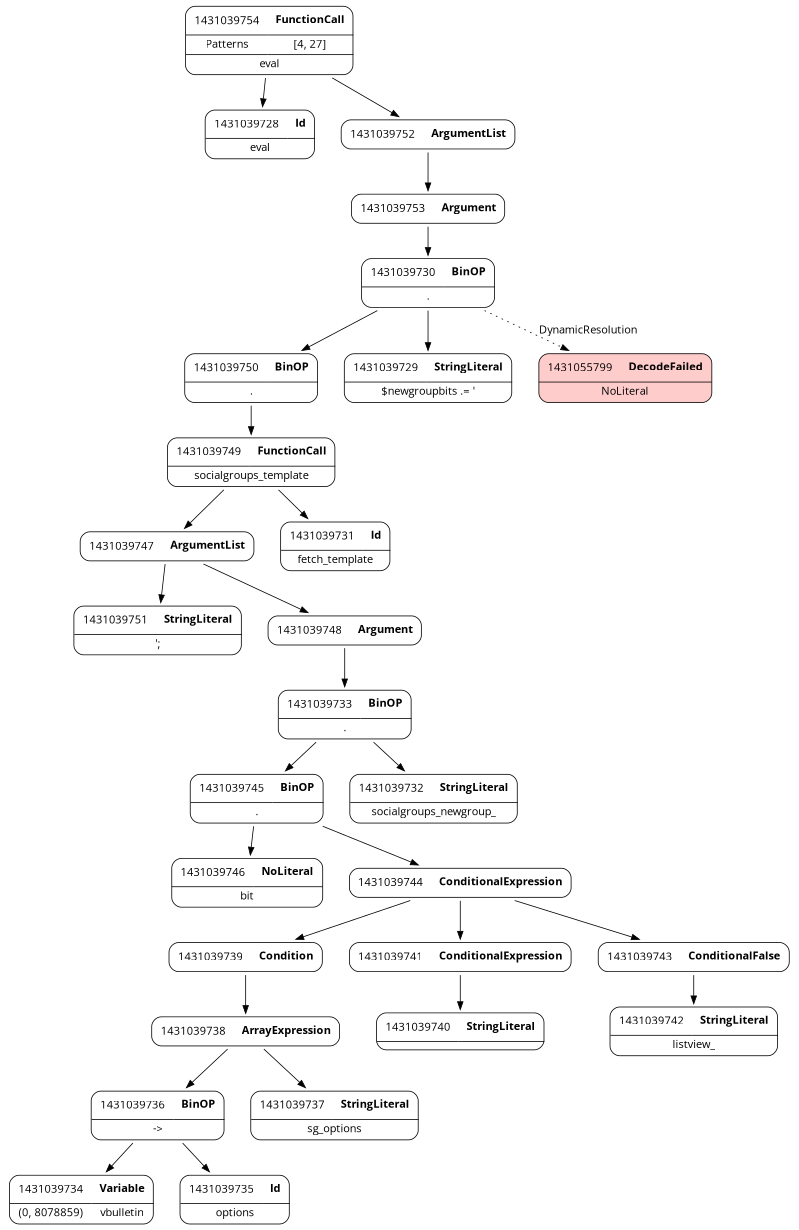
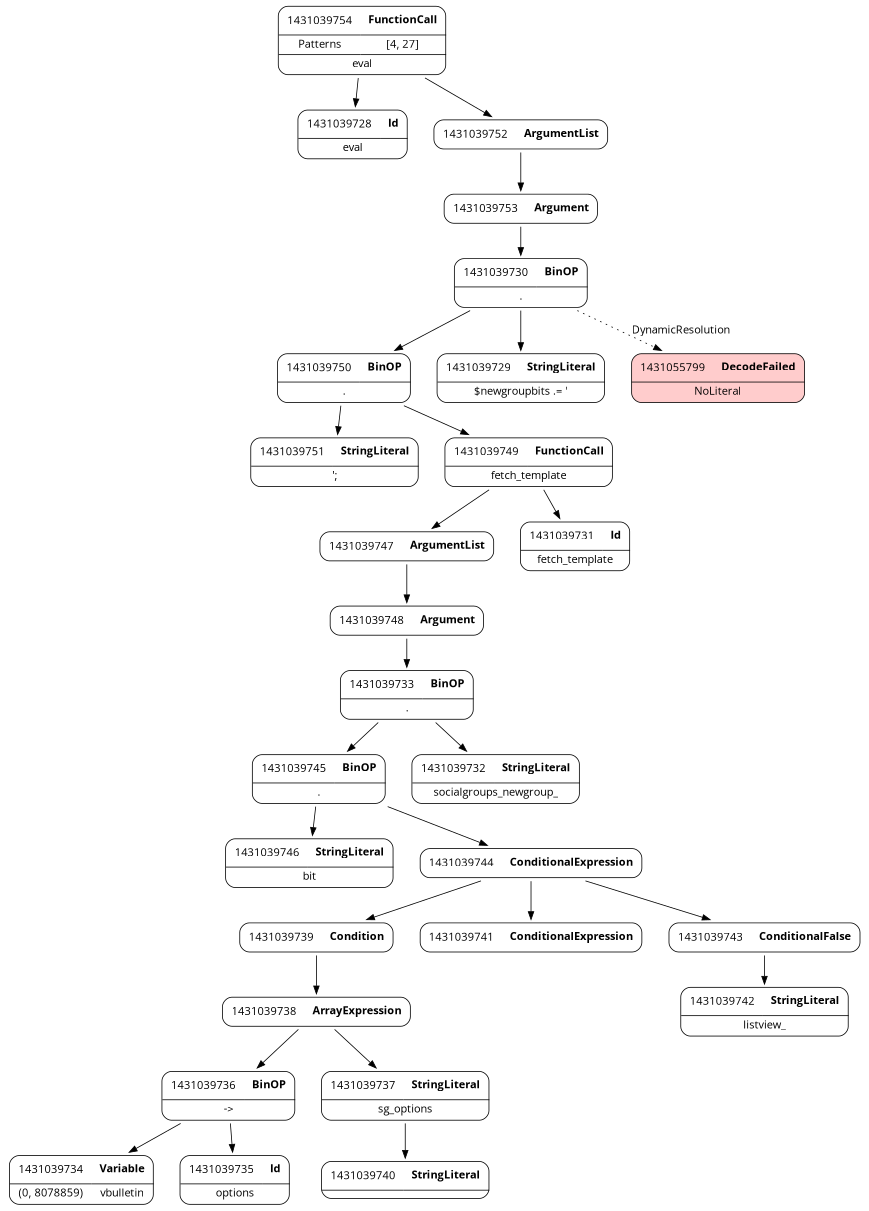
node "1431039749": text "socialgroups_template" -> "fetch_template"
edge "1431039747" -> "1431039751": now "1431039750" -> "1431039751"
node "1431039746": text "NoLiteral" -> "StringLiteral"
edge "1431039741" -> "1431039740": now "1431039737" -> "1431039740"
